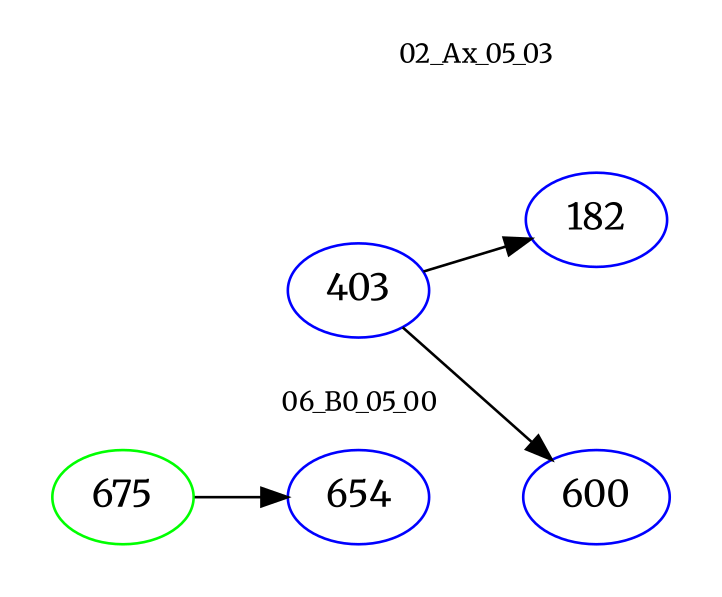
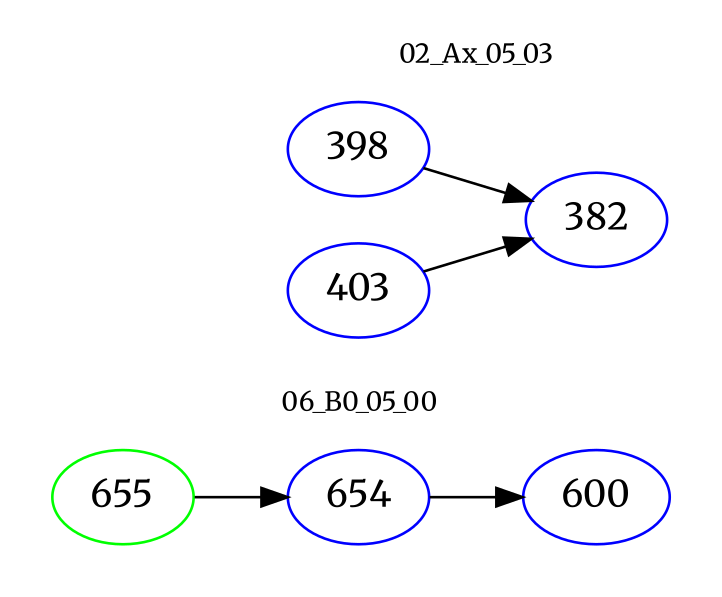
node "398": added
node "182": label "182" -> "382"
edge "403" -> "600": now "654" -> "600"
node "675": label "675" -> "655"
